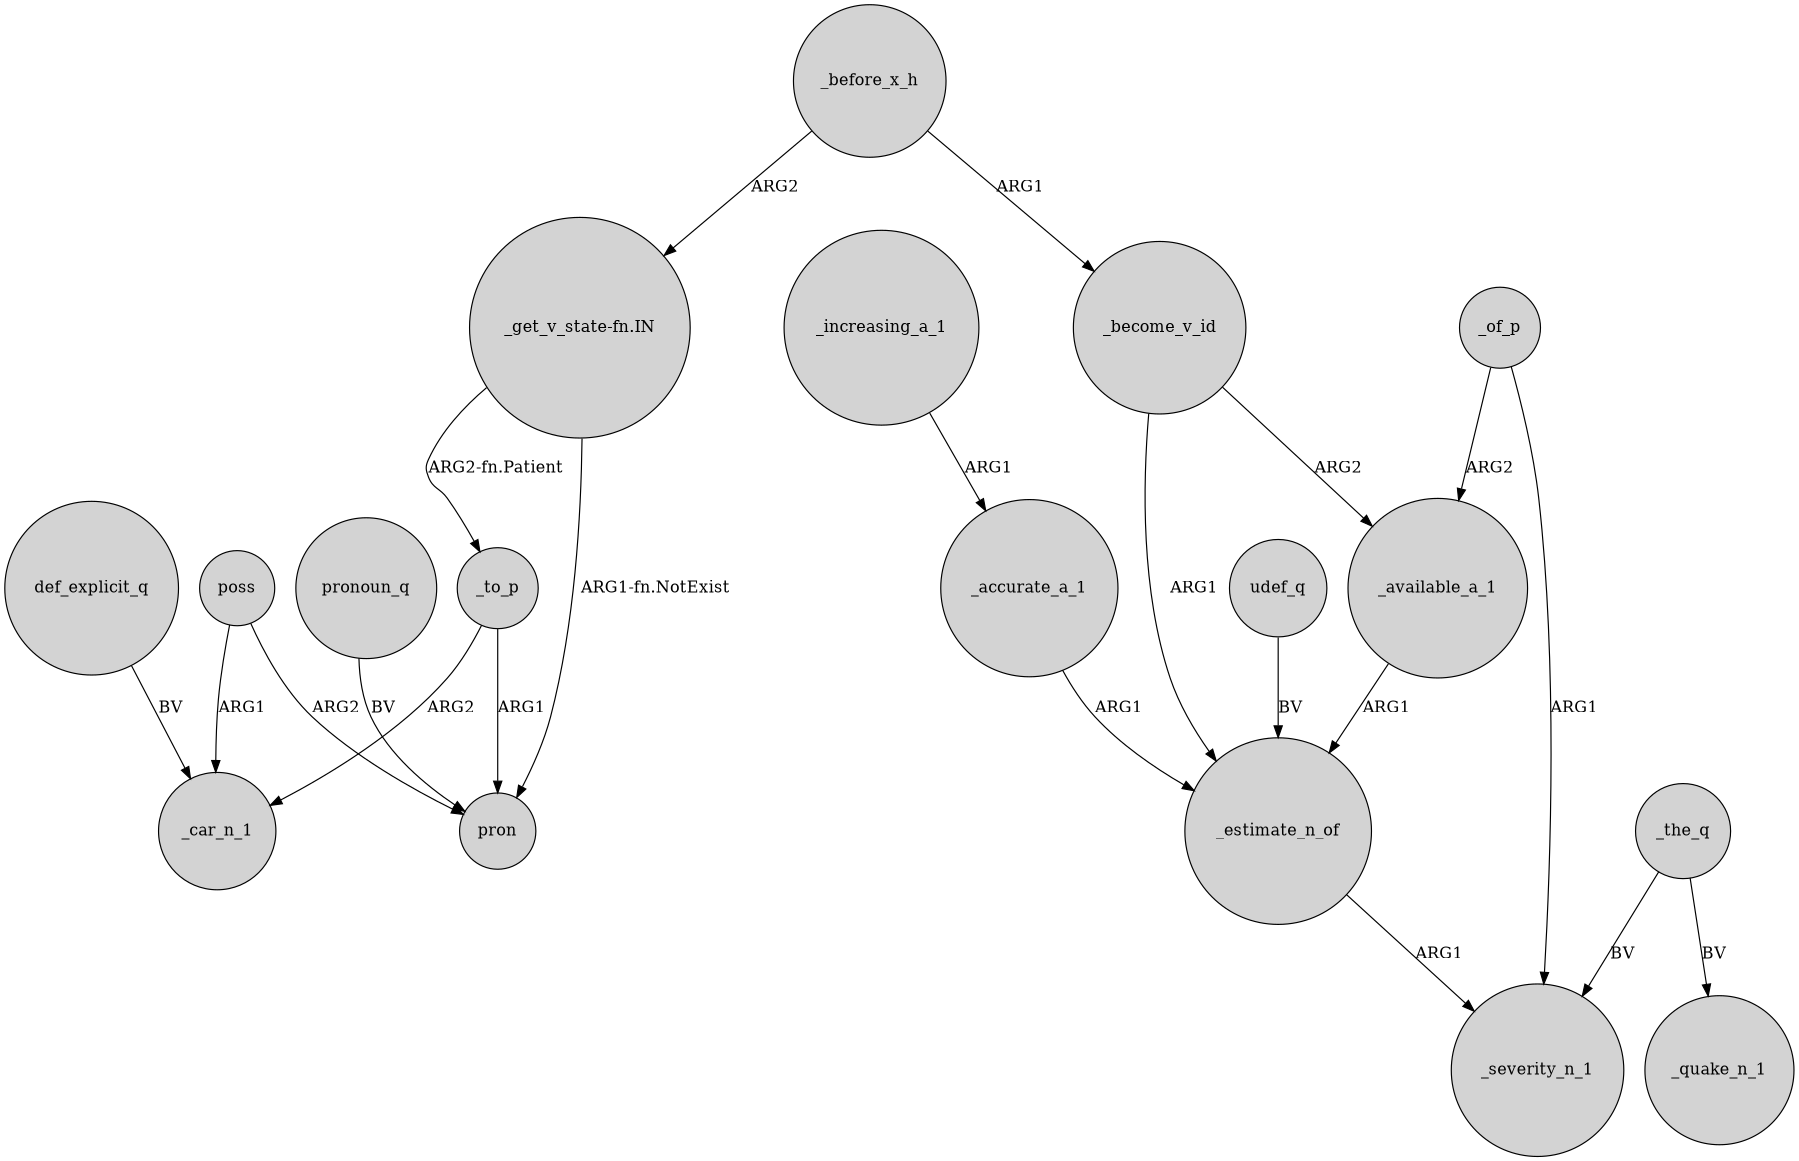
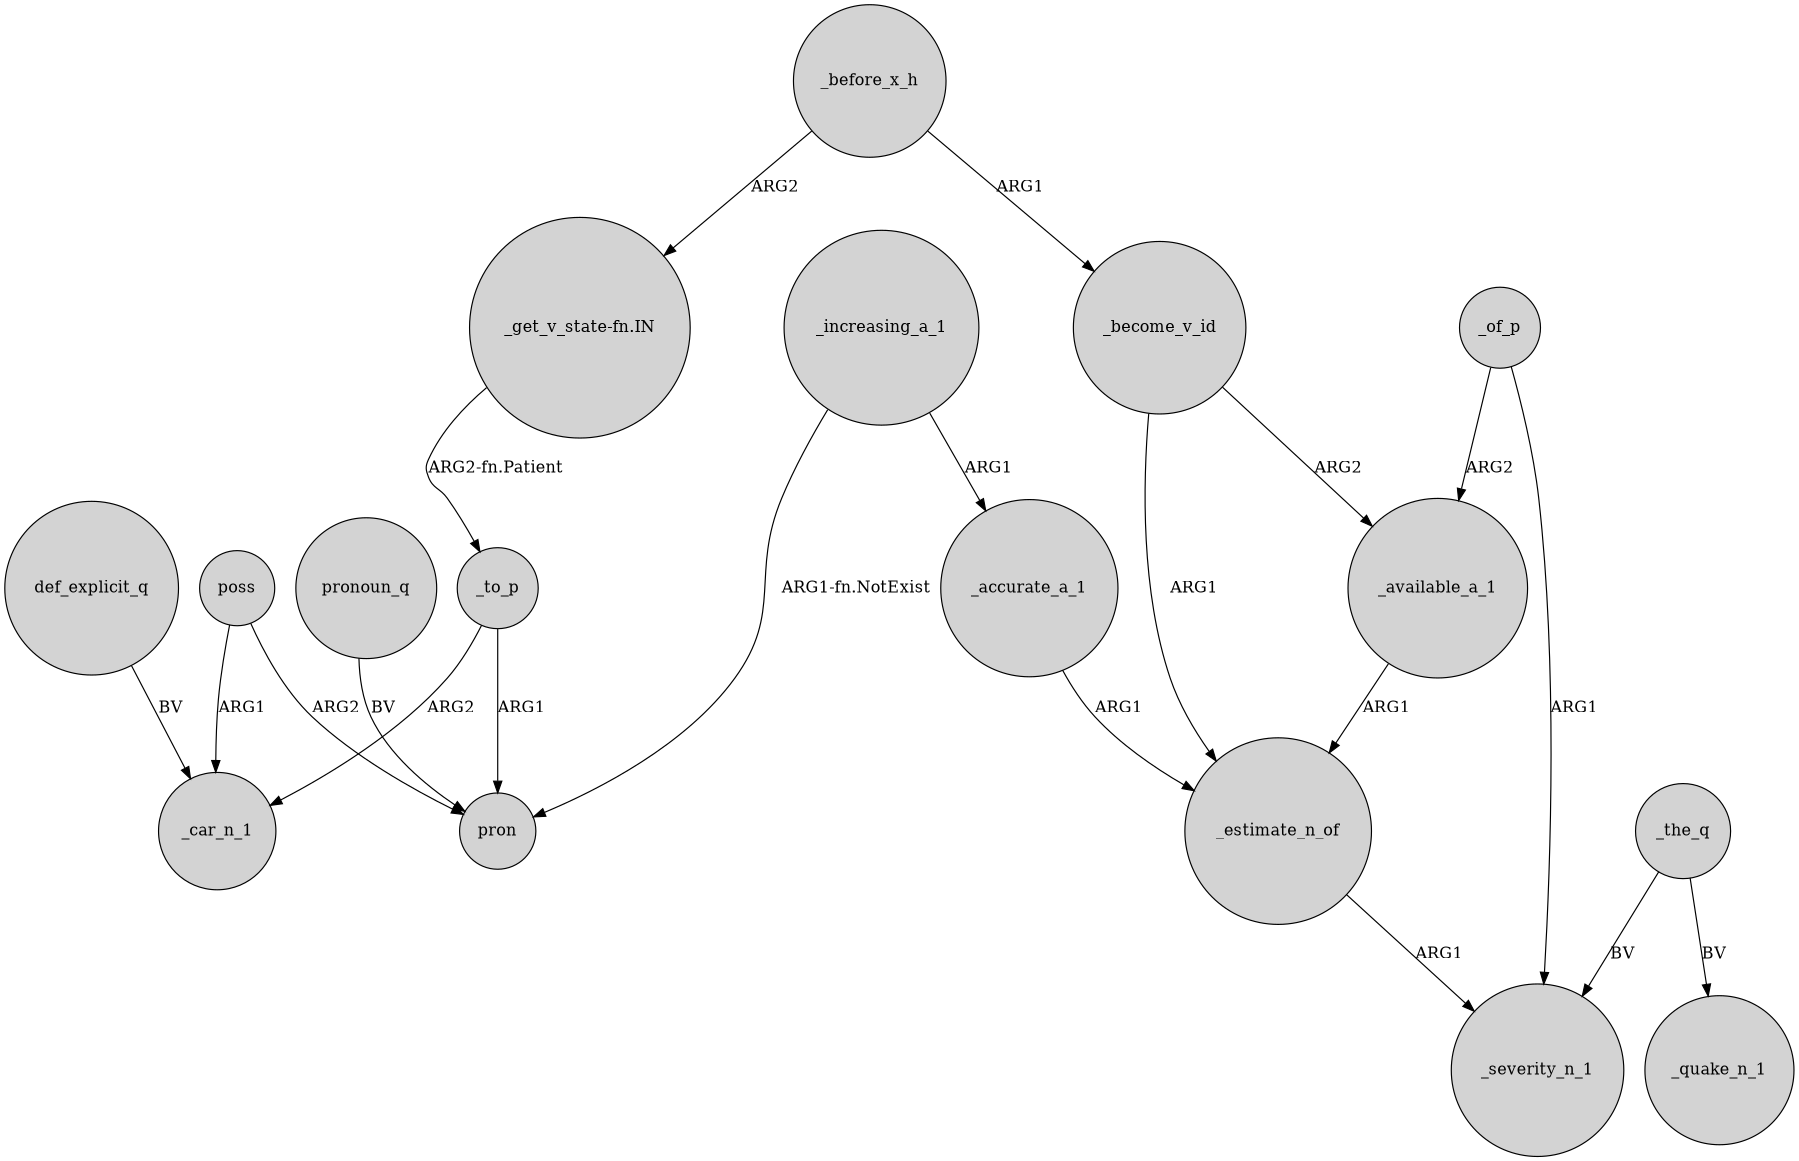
node "udef_q": removed
edge "_get_v_state-fn.IN" -> "pron": now "_increasing_a_1" -> "pron"
